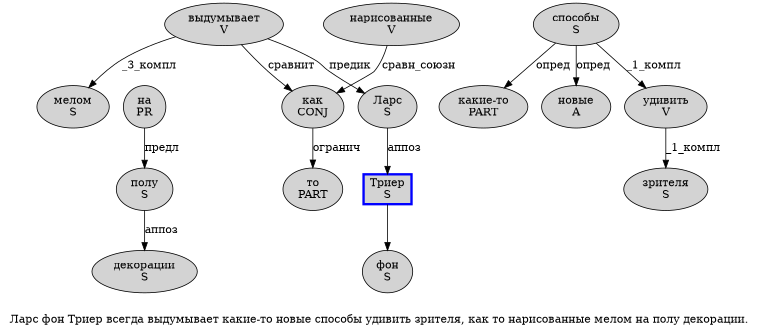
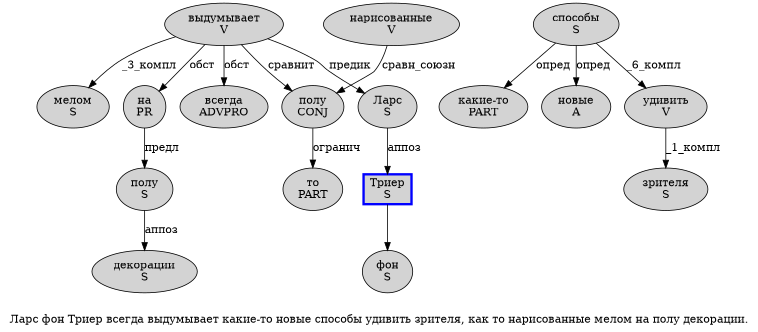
edge "выдумывает V" -> "на PR": added, label "обст"
edge "способы S" -> "удивить V": label "_1_компл" -> "_6_компл"
node "всегда ADVPRO": added
node "как CONJ": label "как CONJ" -> "полу CONJ"
